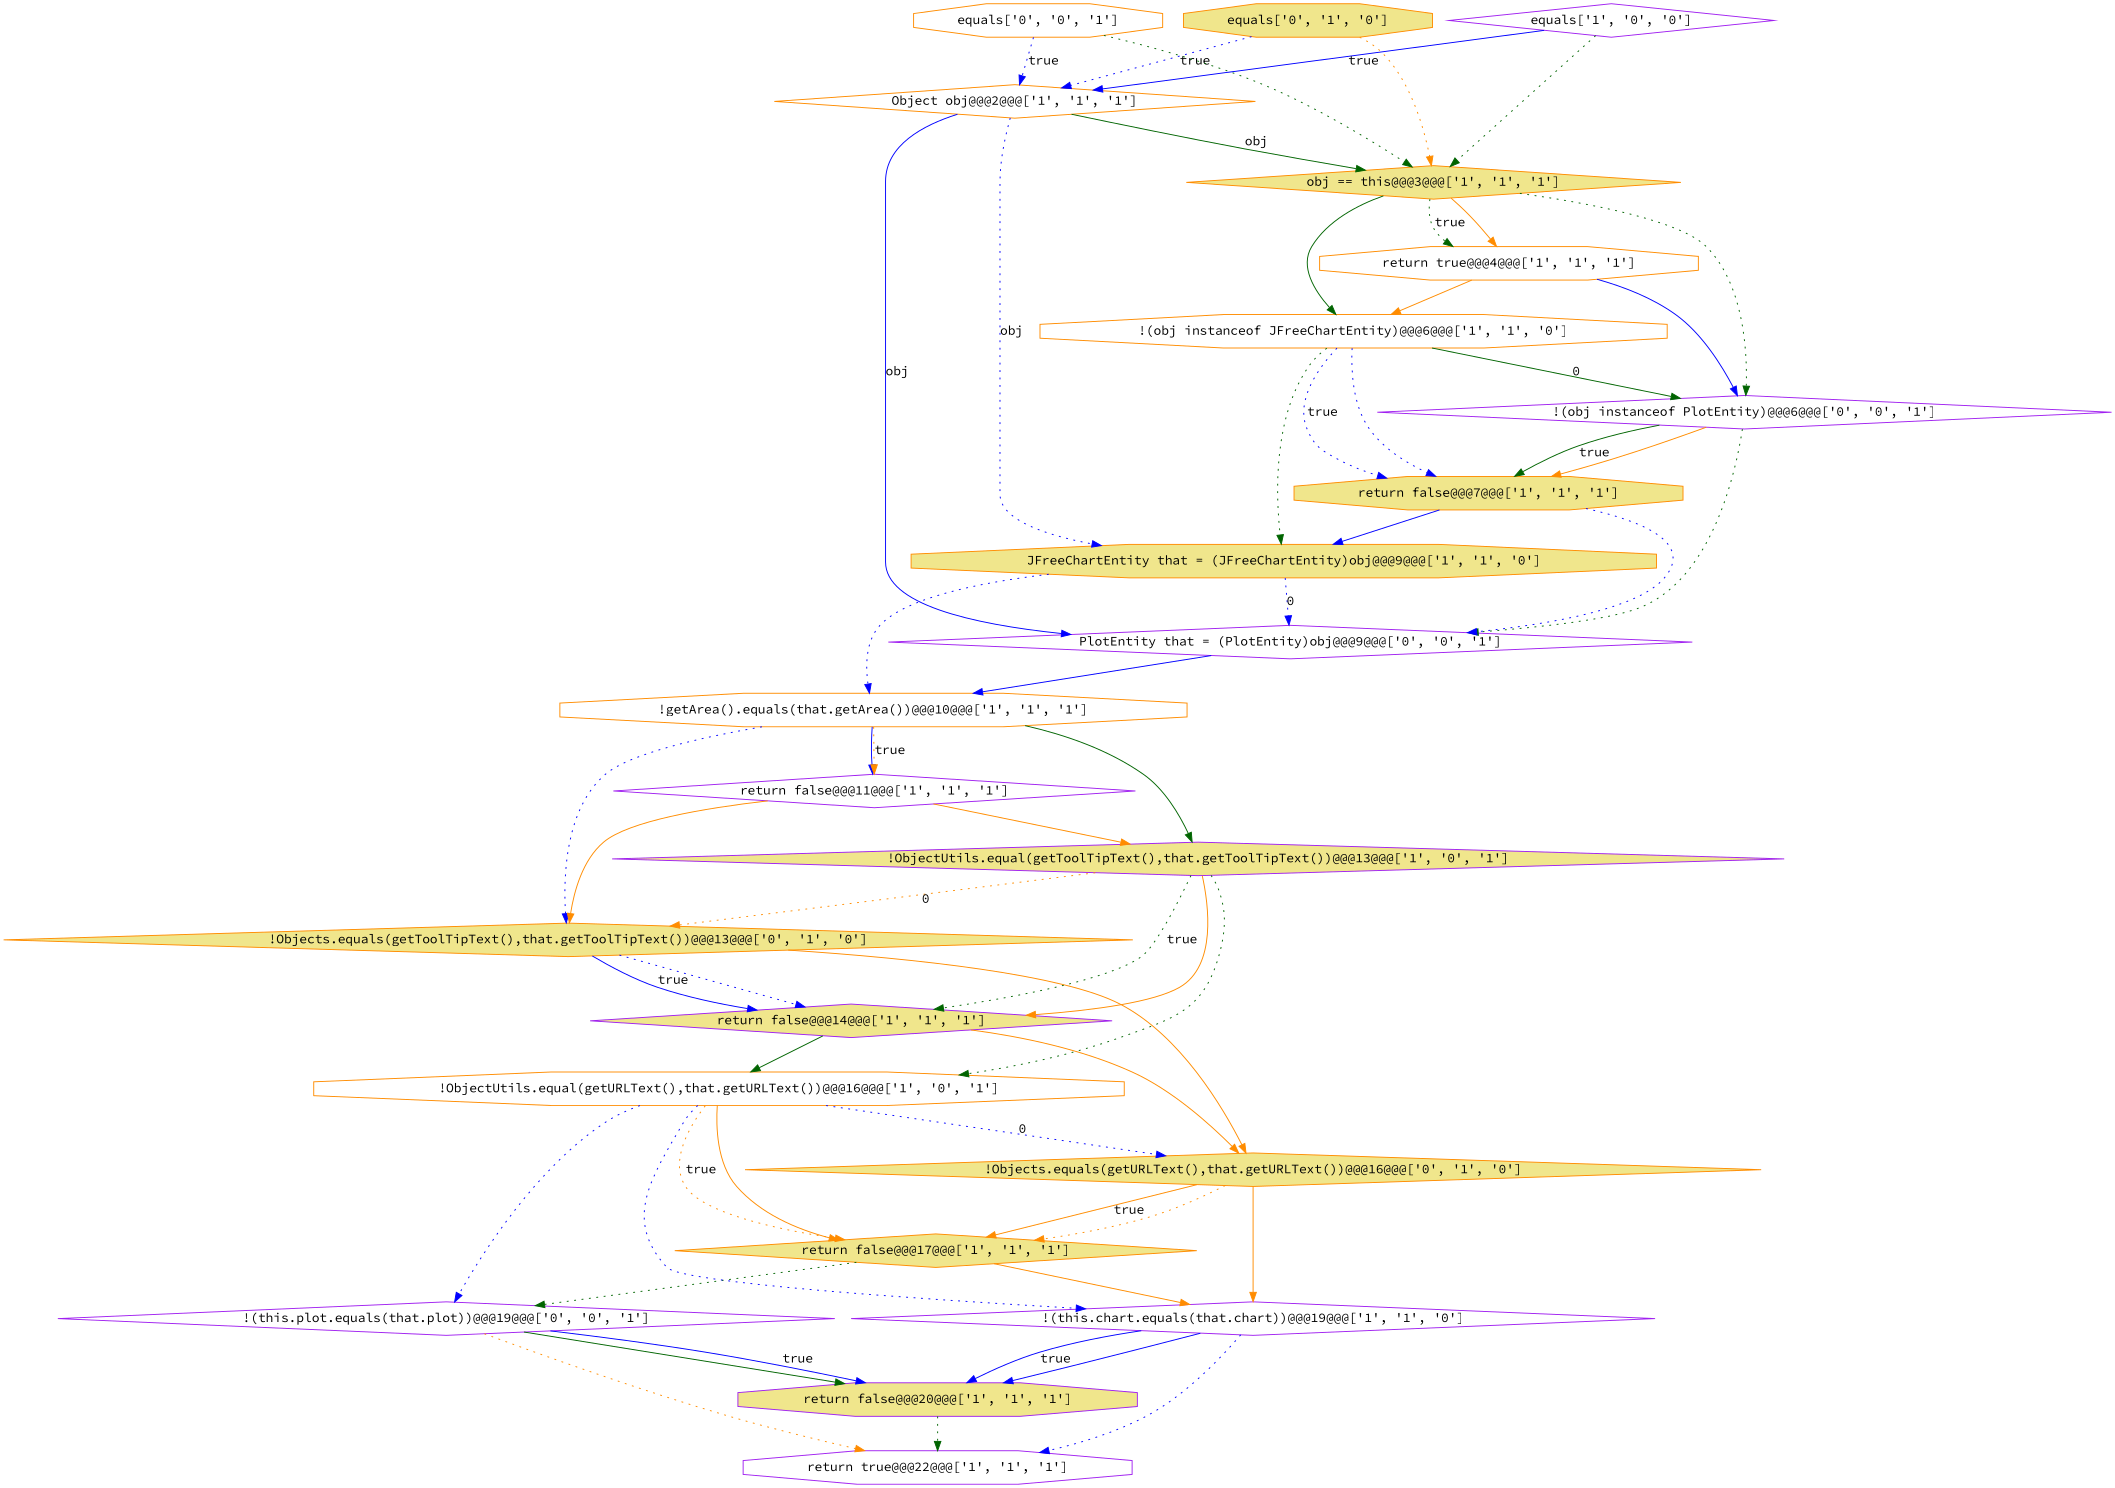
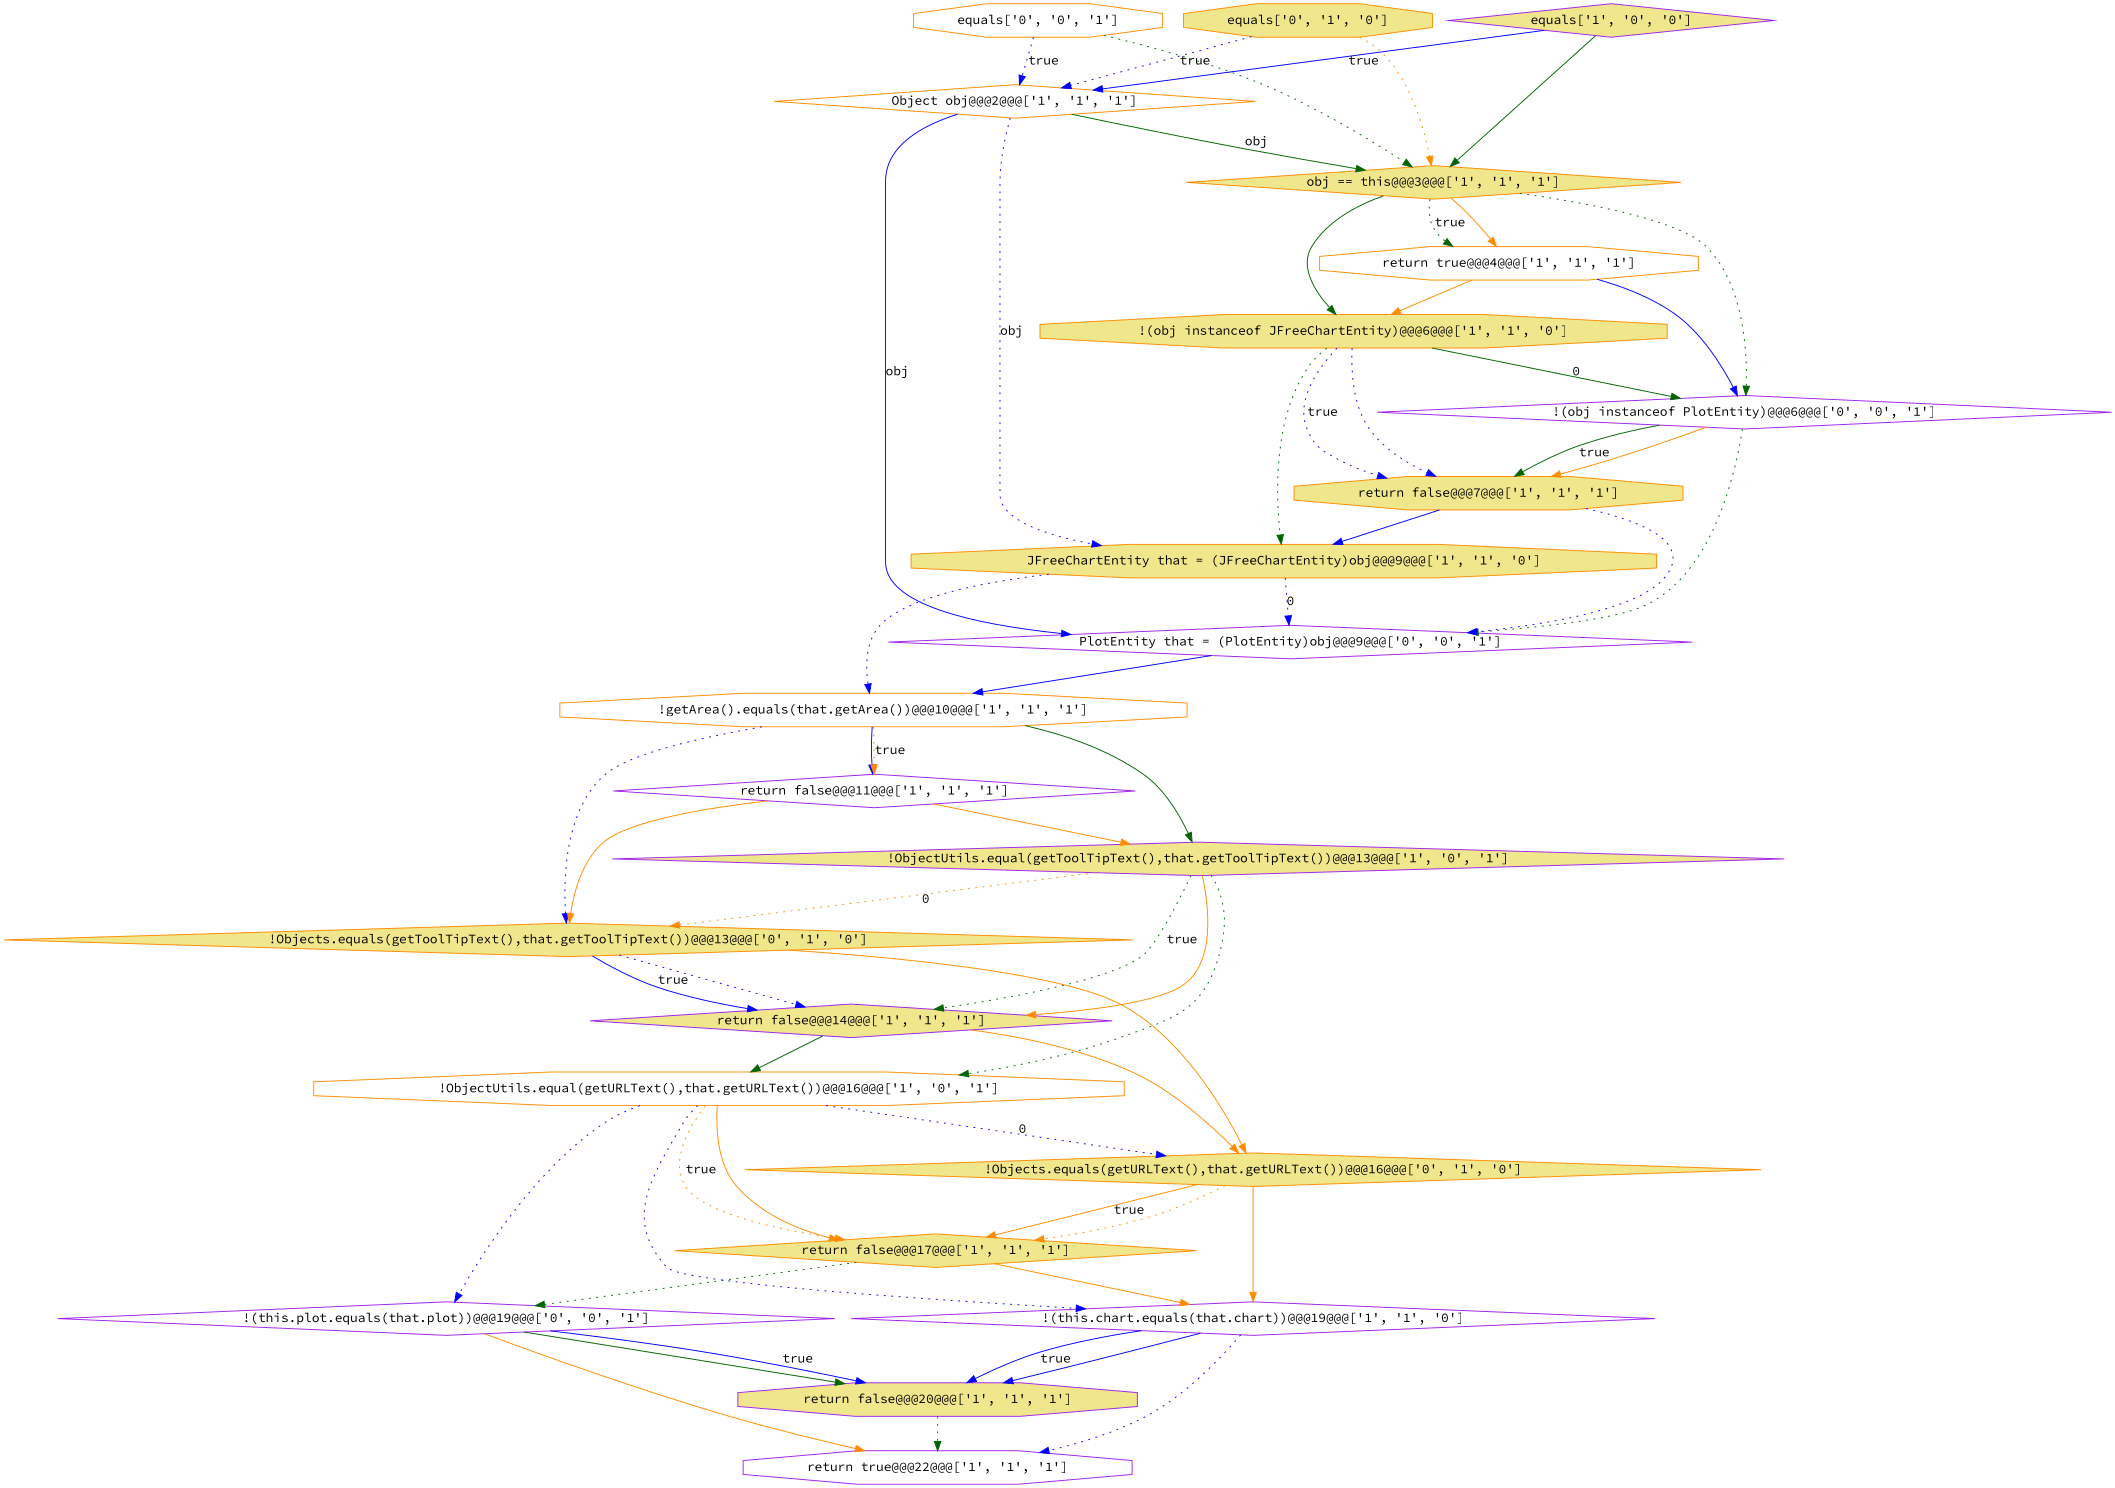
node "equals['1', '0', '0']": fillcolor white -> khaki
edge "equals['1', '0', '0']" -> "obj == this@@@3@@@['1', '1', '1']": style dotted -> solid
node "!(obj instanceof JFreeChartEntity)@@@6@@@['1', '1', '0']": fillcolor white -> khaki
edge "!(this.plot.equals(that.plot))@@@19@@@['0', '0', '1']" -> "return true@@@22@@@['1', '1', '1']": style dotted -> solid
